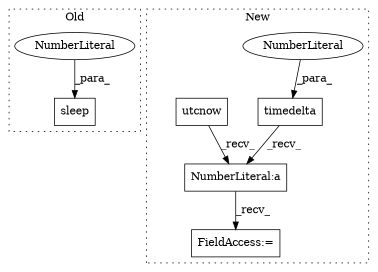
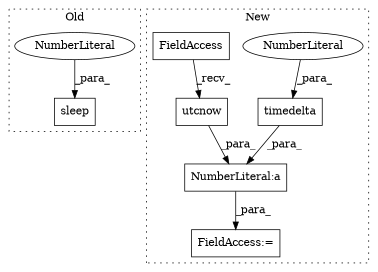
node "FieldAccess": added
edge "utcnow" -> "NumberLiteral:a": label "_recv_" -> "_para_"
edge "timedelta" -> "NumberLiteral:a": label "_recv_" -> "_para_"
edge "NumberLiteral:a" -> "FieldAccess:=": label "_recv_" -> "_para_"
